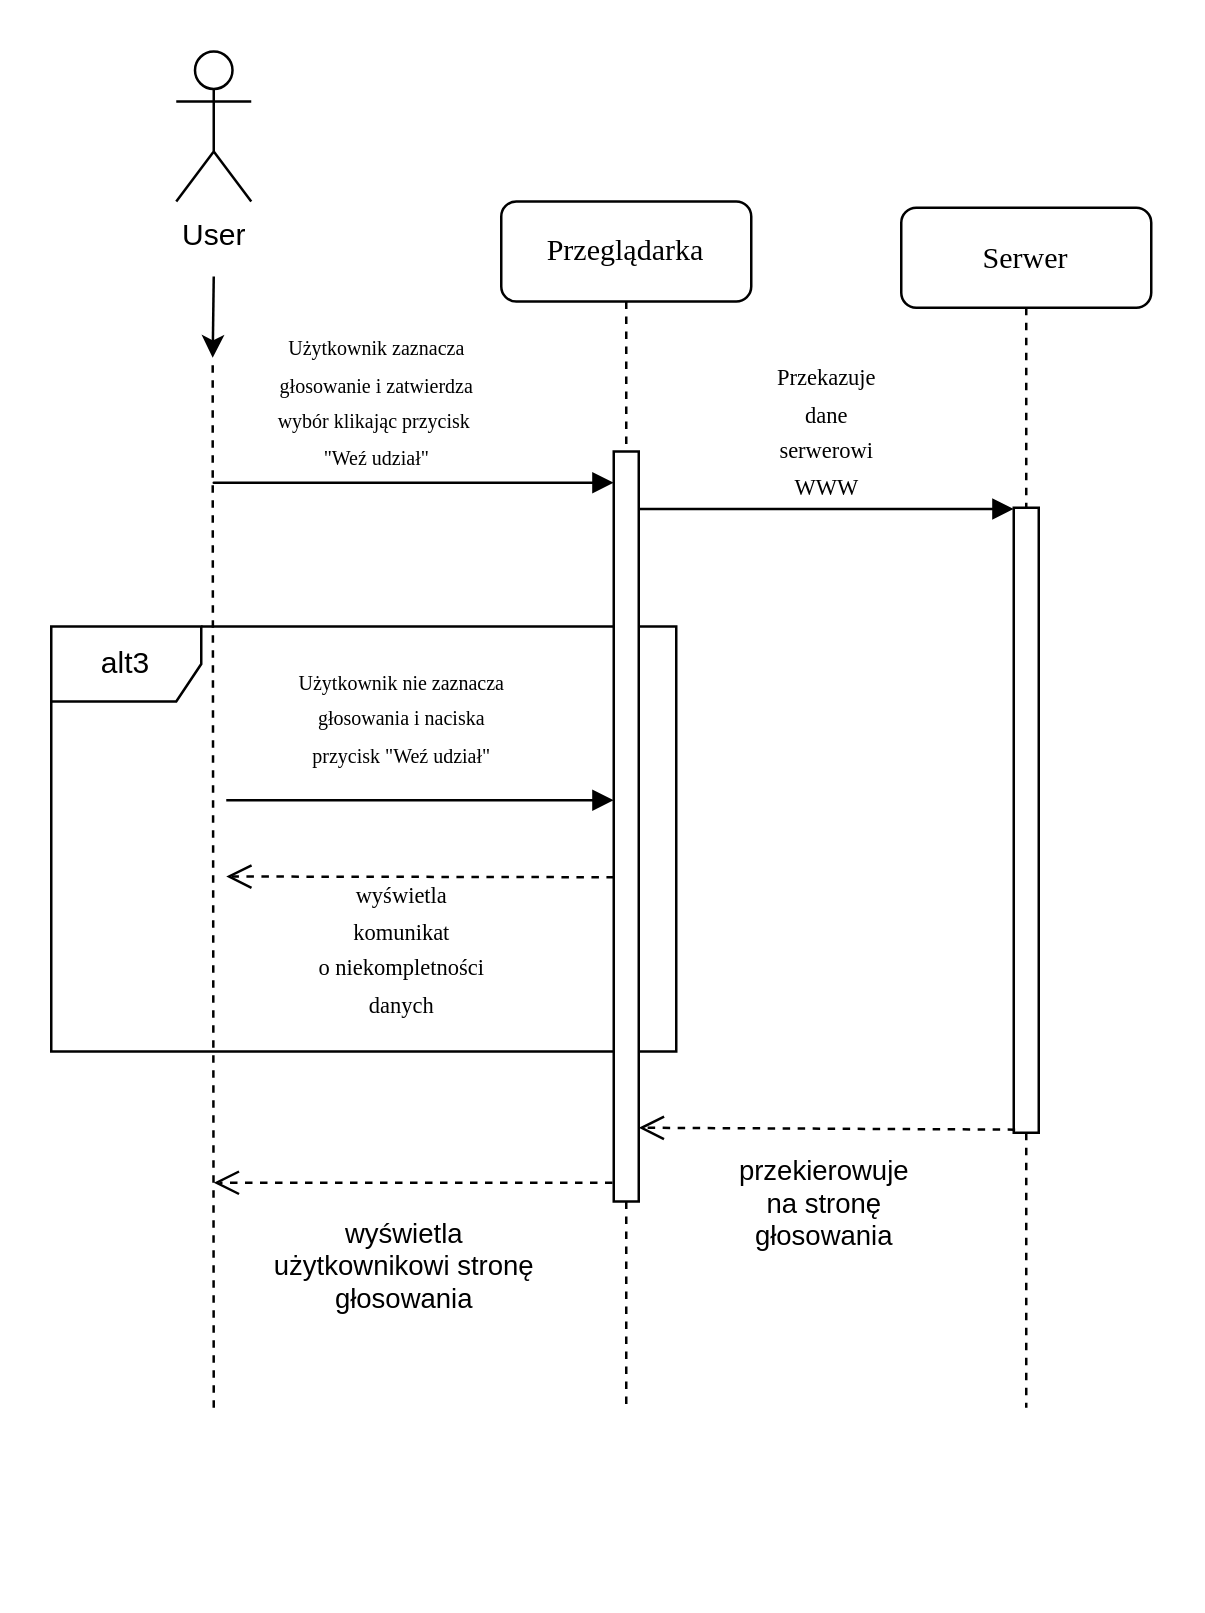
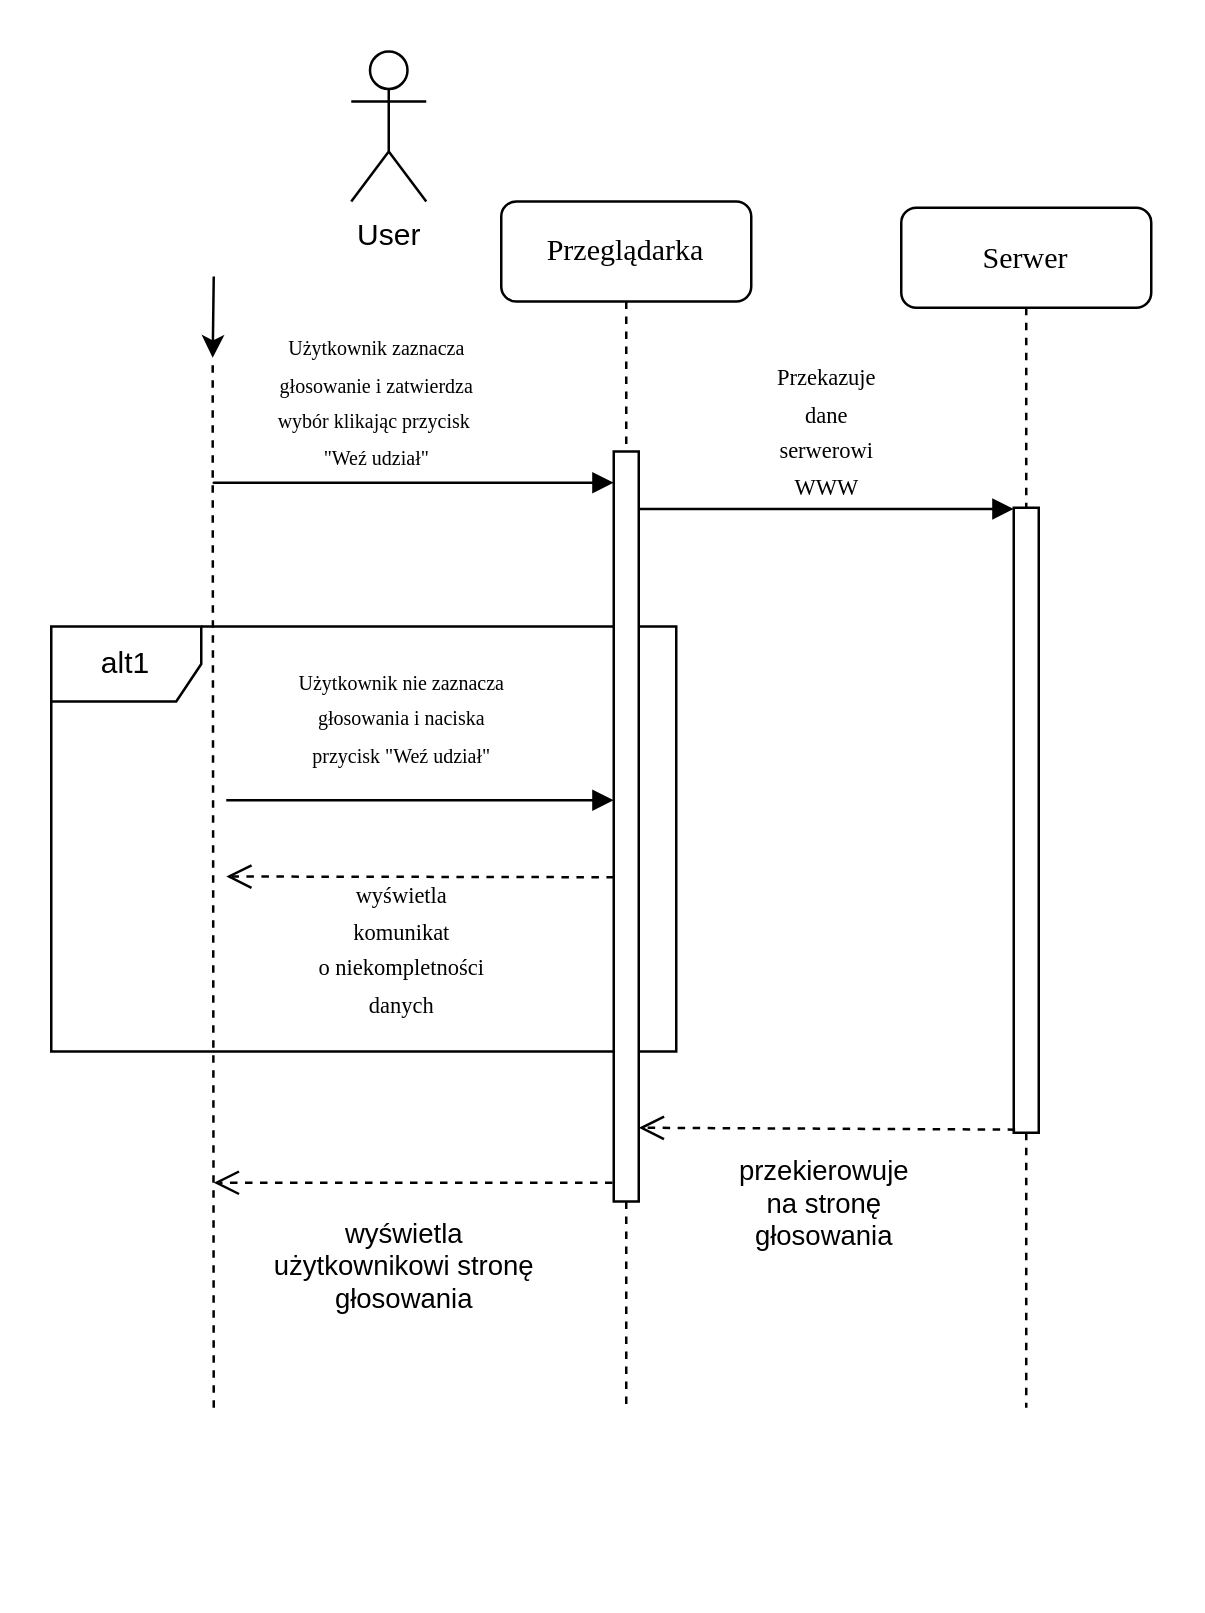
node "User": moved (214, 126) -> (389, 126)
node "alt3": label "alt3" -> "alt1"
